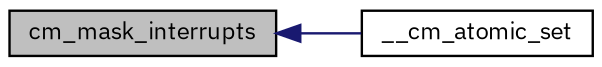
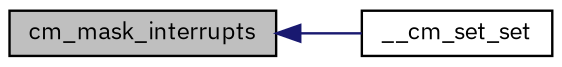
node "__cm_atomic_set": label "__cm_atomic_set" -> "__cm_set_set"
